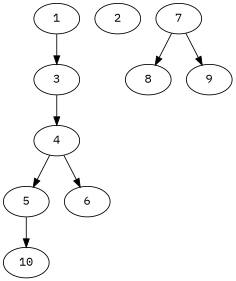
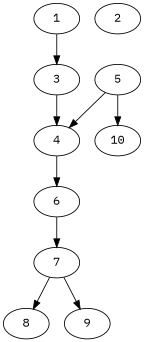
edge "4" -> "5": reversed
edge "6" -> "7": added
